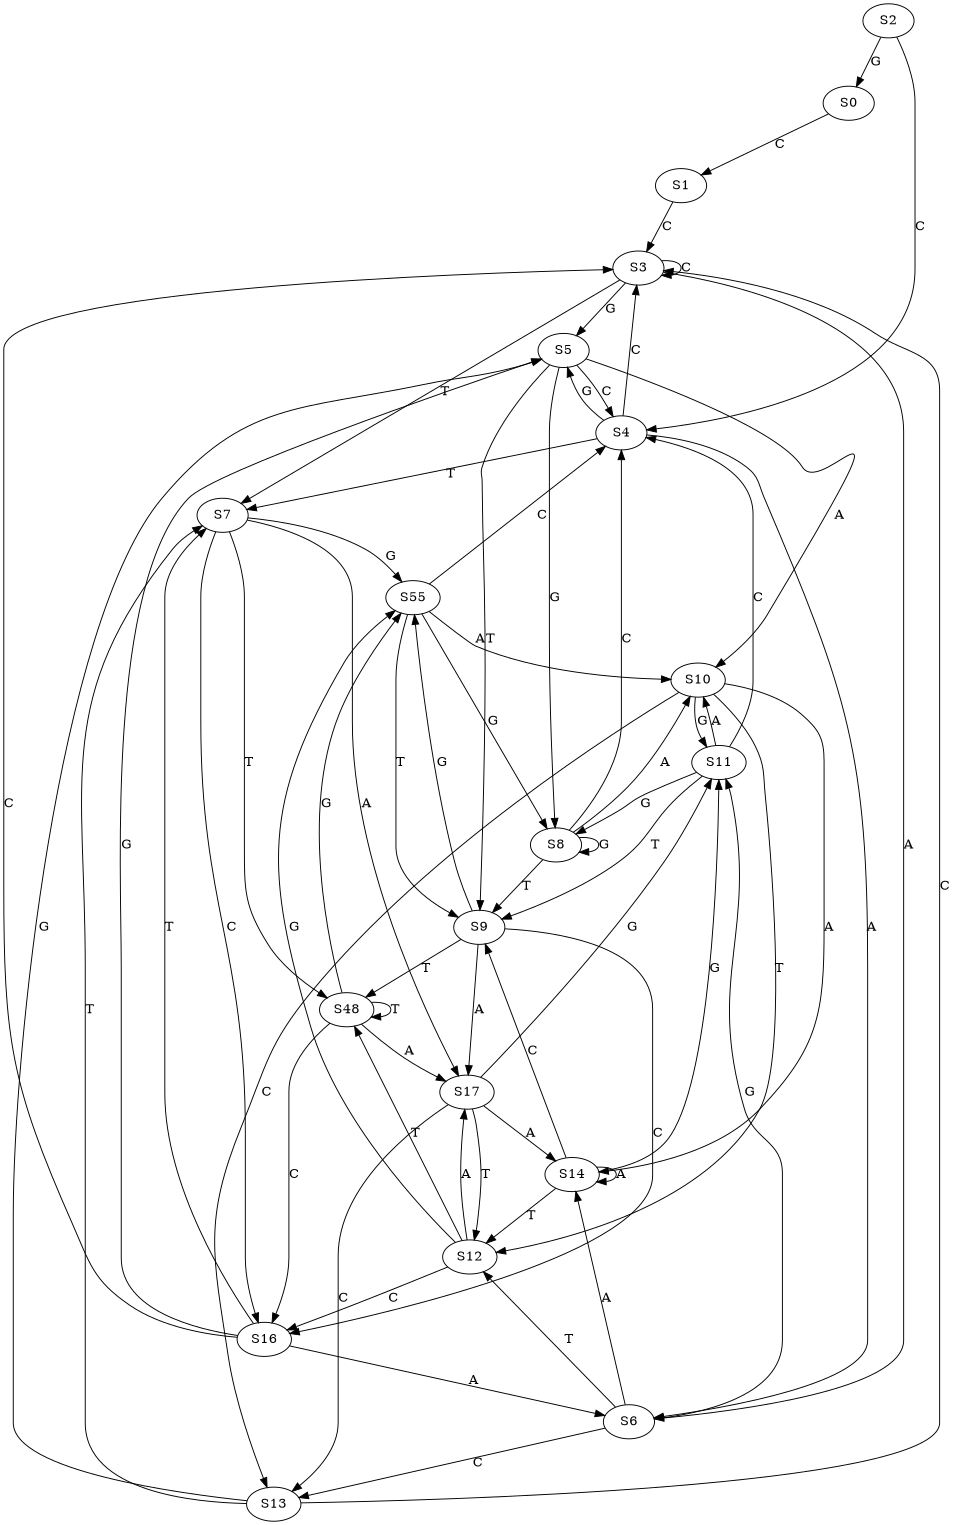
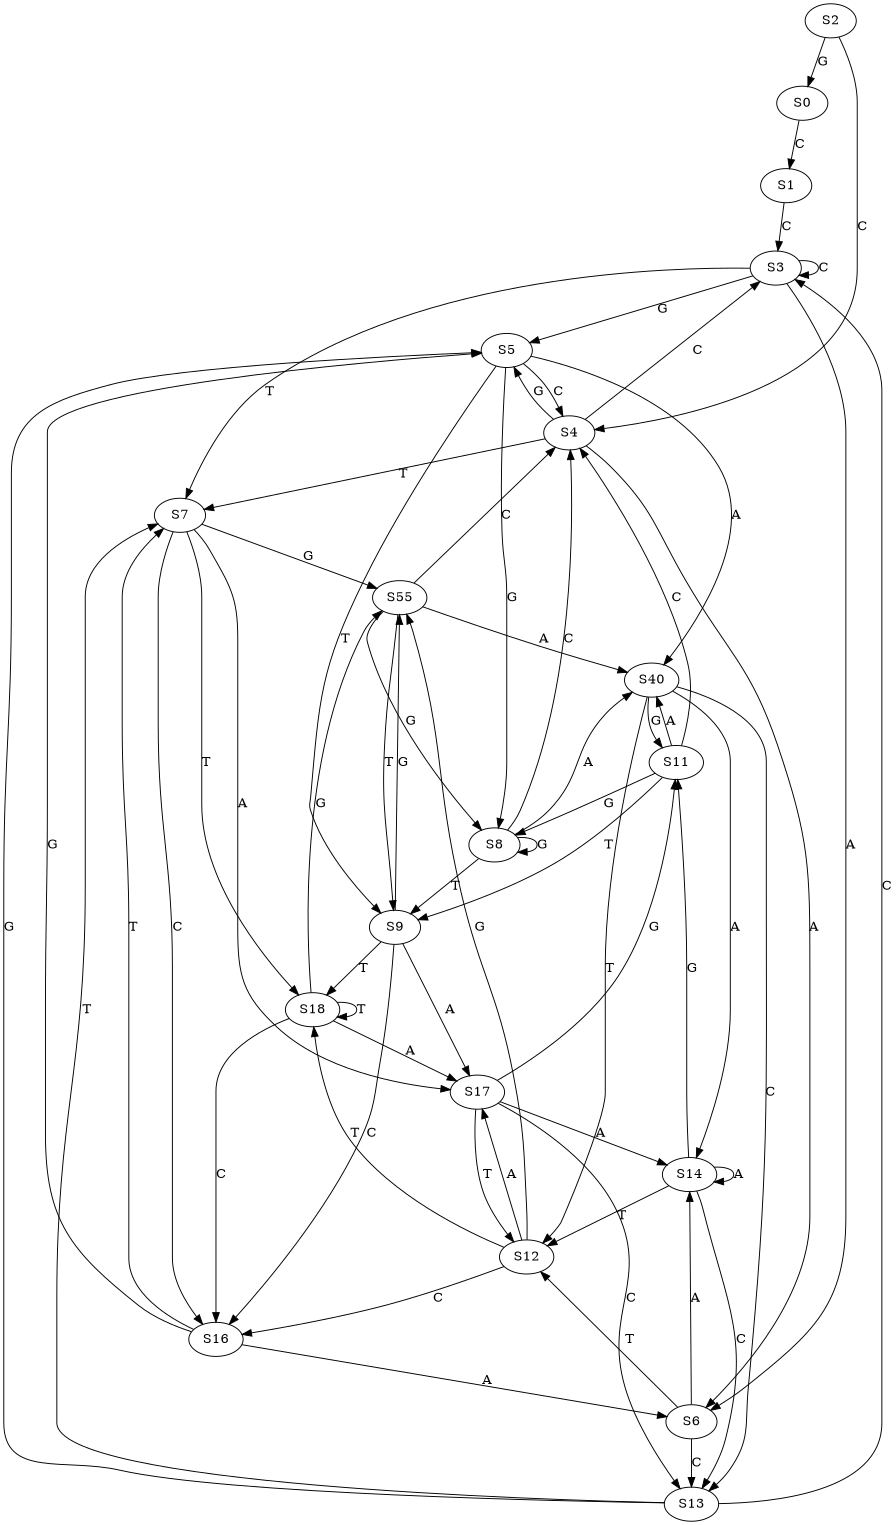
edge "S16" -> "S3": removed, label "C"
node "S10": label "S10" -> "S40"
node "S48": label "S48" -> "S18"
edge "S14" -> "S9": now "S14" -> "S13"
edge "S6" -> "S11": removed, label "G"
